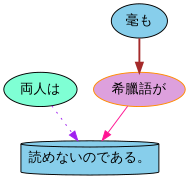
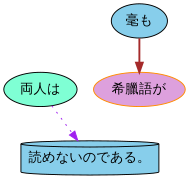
edge "希臘語が" -> "読めないのである。": removed
